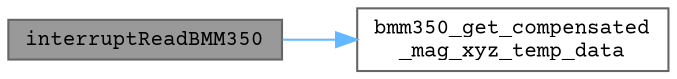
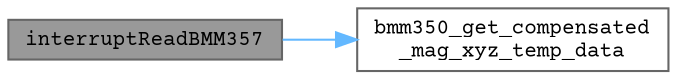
node "interruptReadBMM350": label "interruptReadBMM350" -> "interruptReadBMM357"
